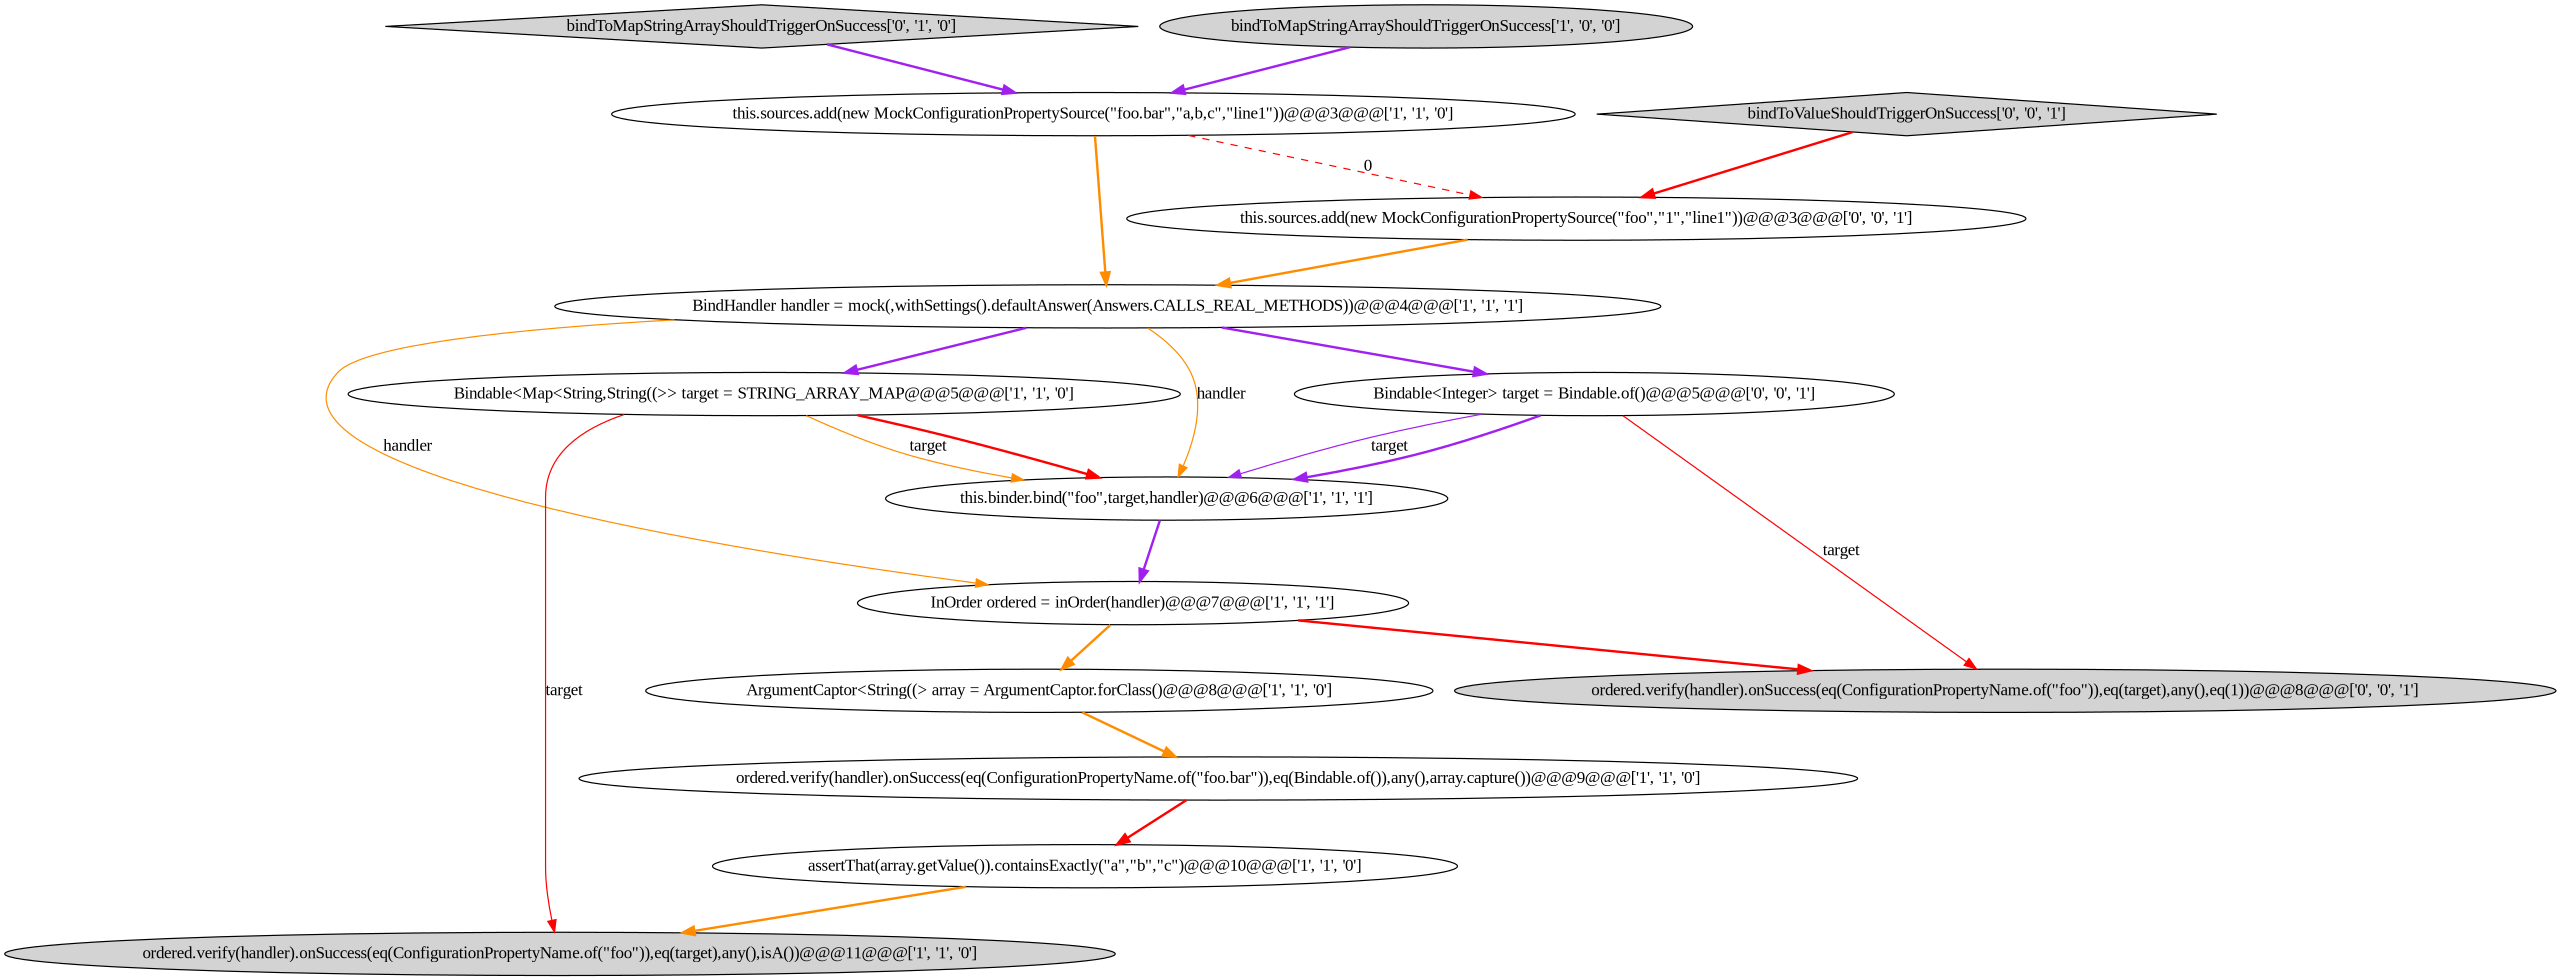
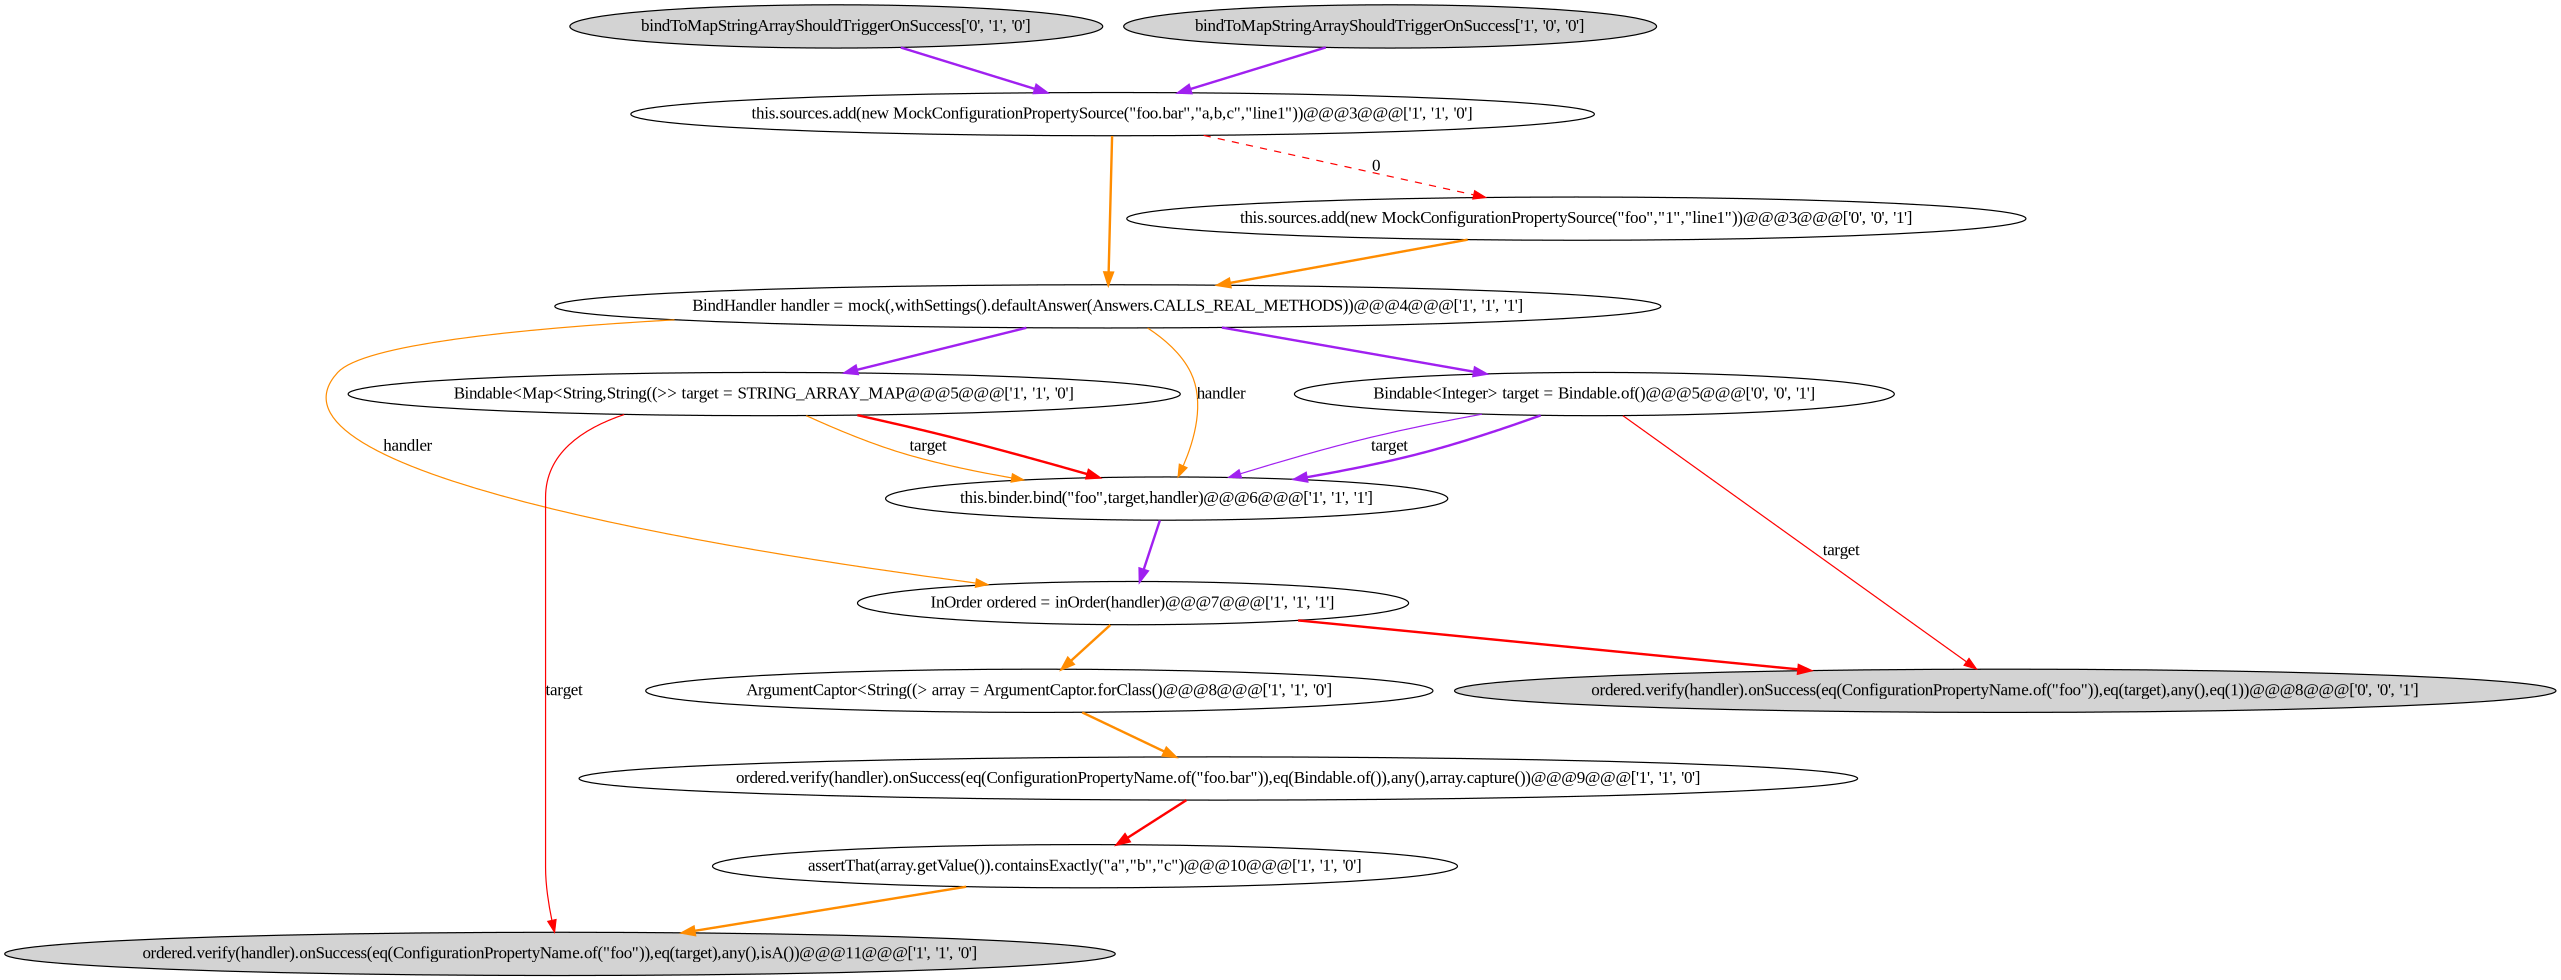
node "bindToMapStringArrayShouldTriggerOnSuccess['0', '1', '0']": shape diamond -> ellipse
node "bindToValueShouldTriggerOnSuccess['0', '0', '1']": removed
